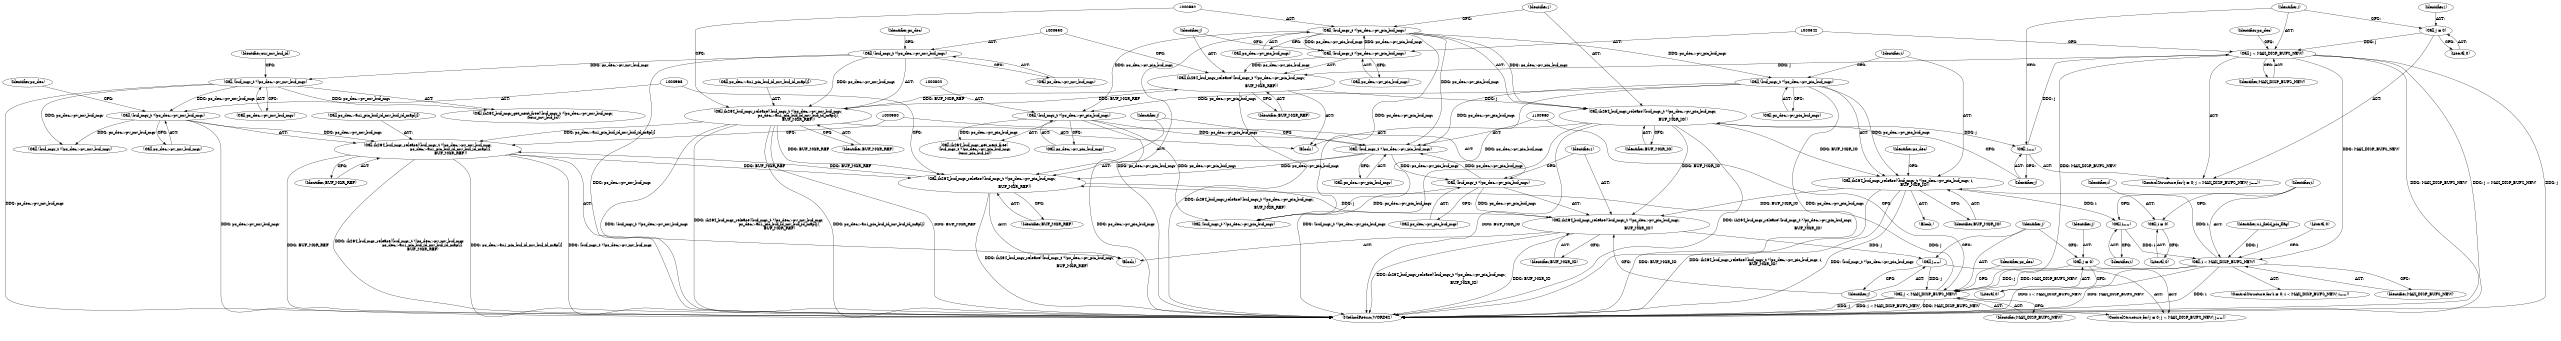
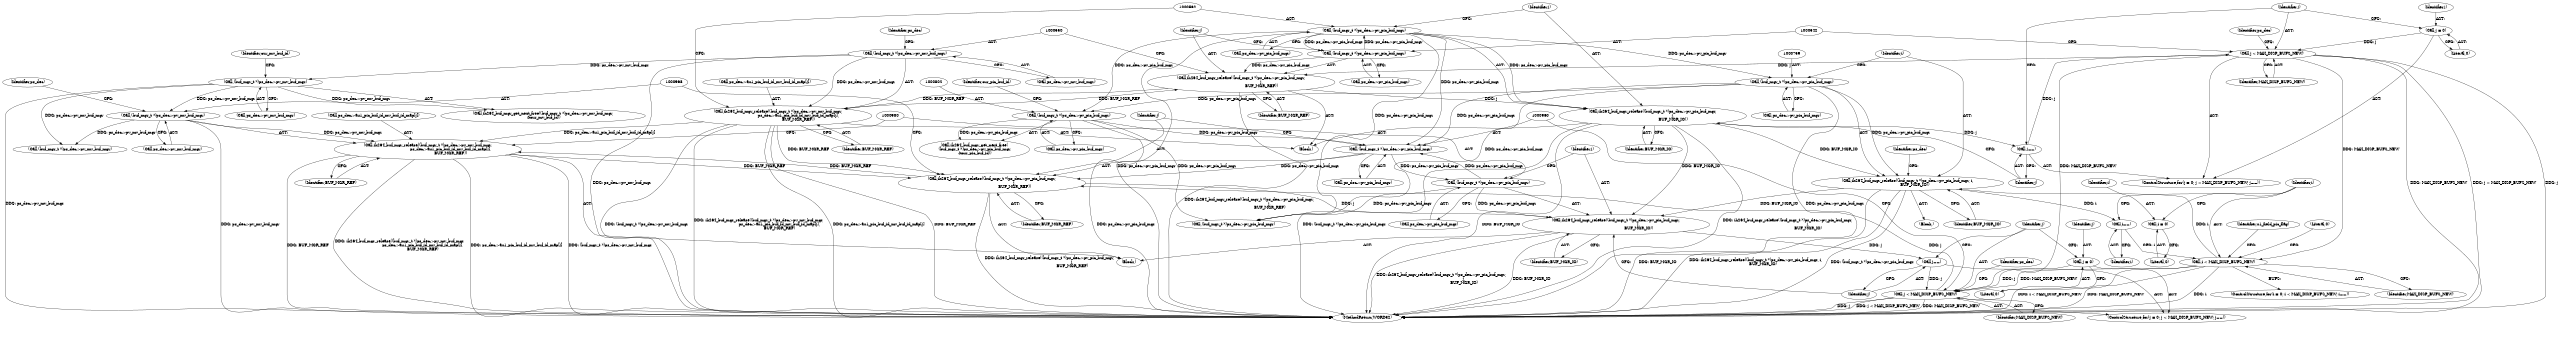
node "1000759": added
node "(Identifier,cur_pic_buf_id)": added
node "1100960": label "1100960" -> "1000960"
edge "(Call,i++)" -> "(Call,i < MAX_DISP_BUFS_NEW)": label "DDG: i" -> "CFG: i"
edge "(Identifier,u1_field_pic_flag)" -> "(Call,i < MAX_DISP_BUFS_NEW)": label "DDG: j" -> "CFG: "
edge "(Call,i < MAX_DISP_BUFS_NEW)" -> "(ControlStructure,for(i = 0; i < MAX_DISP_BUFS_NEW; i++))": label "AST: " -> "BUFS: "
